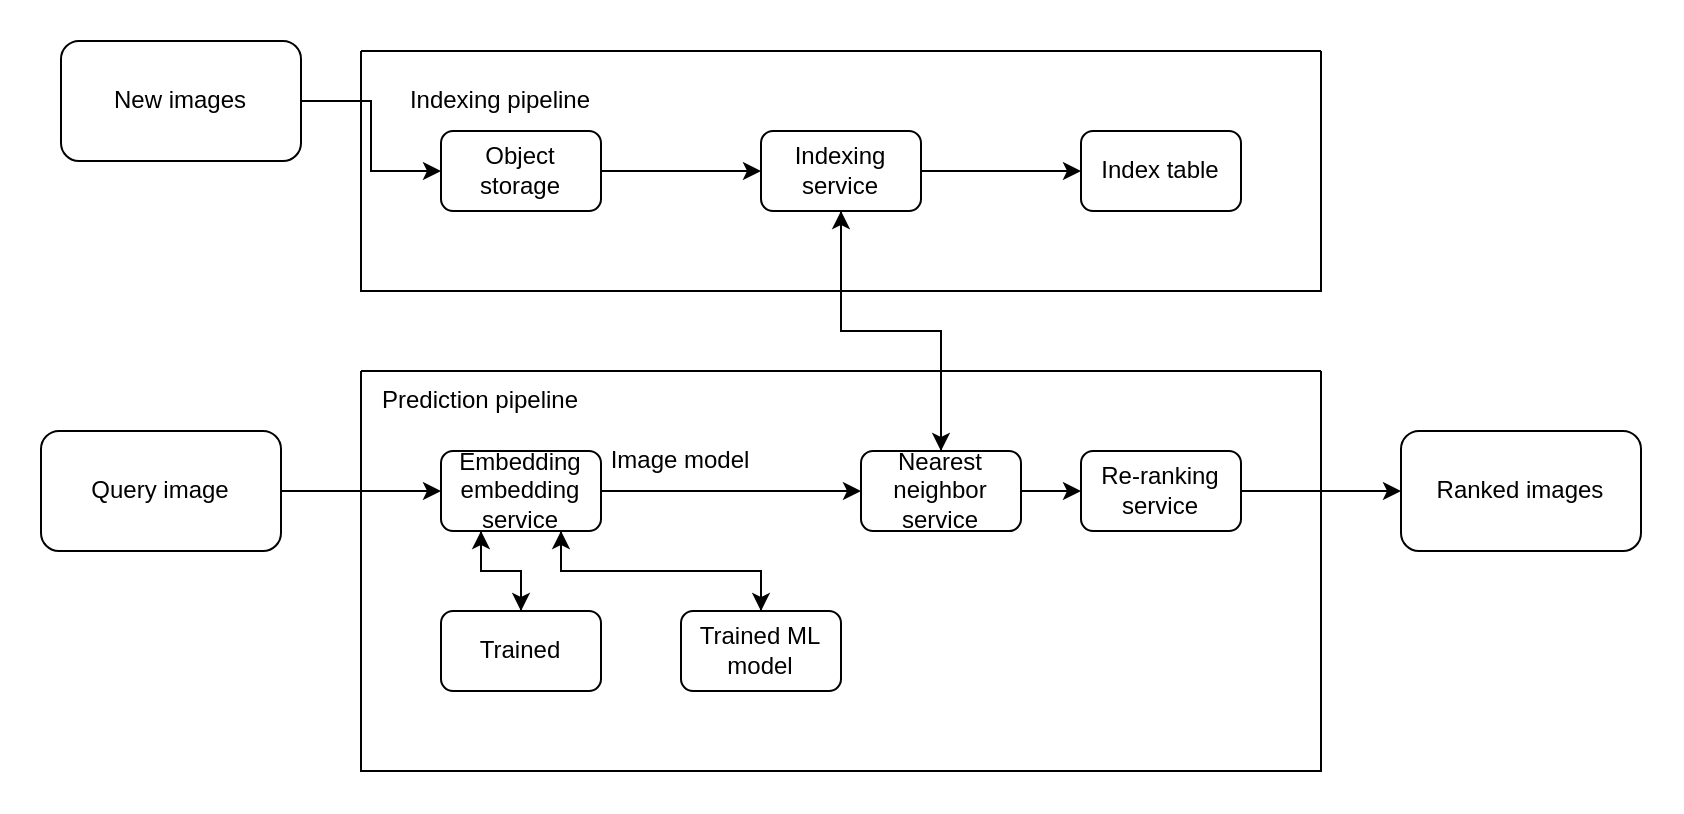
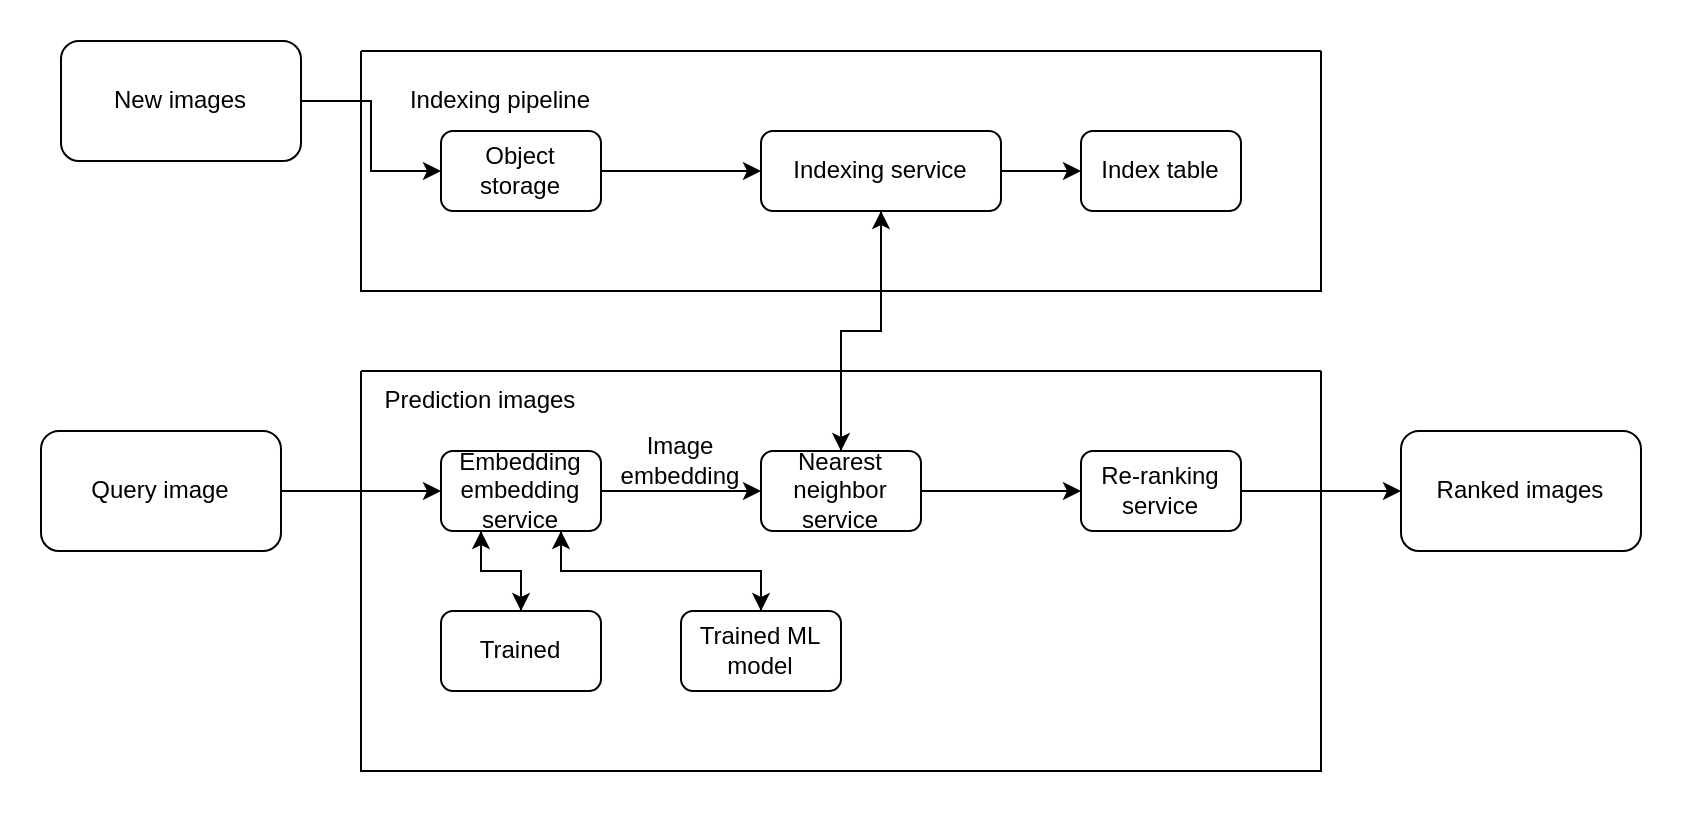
node "Indexing service": size 160x80 -> 240x80
node "Prediction pipeline": label "Prediction pipeline" -> "Prediction images"
node "Image model": label "Image model" -> "Image embedding"
node "Nearest neighbor service": moved (941, 491) -> (841, 491)
